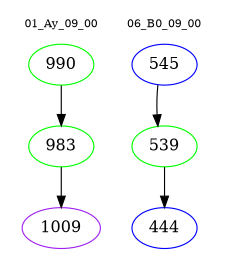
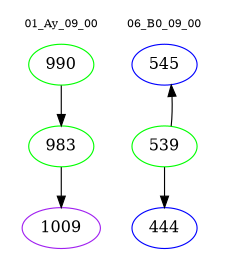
edge "545" -> "539": reversed
